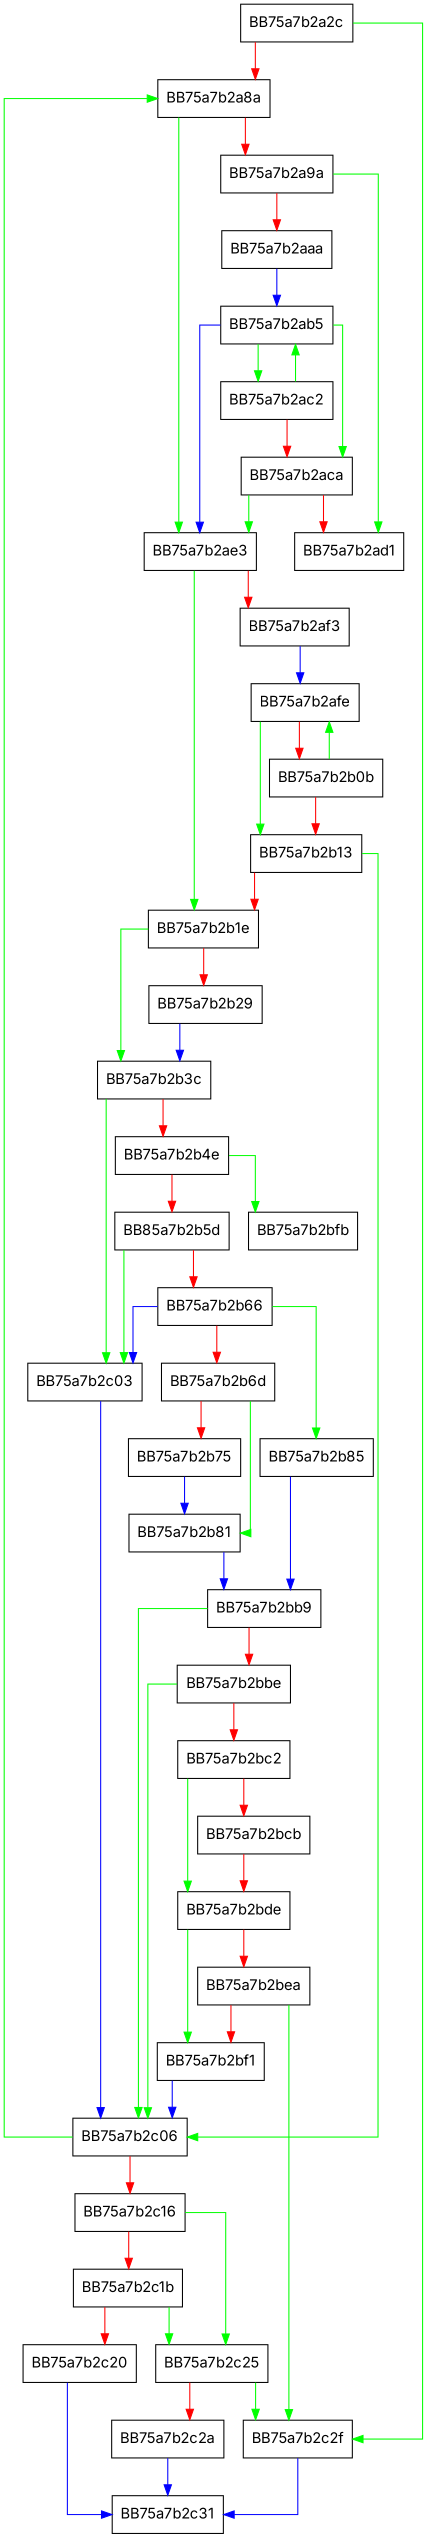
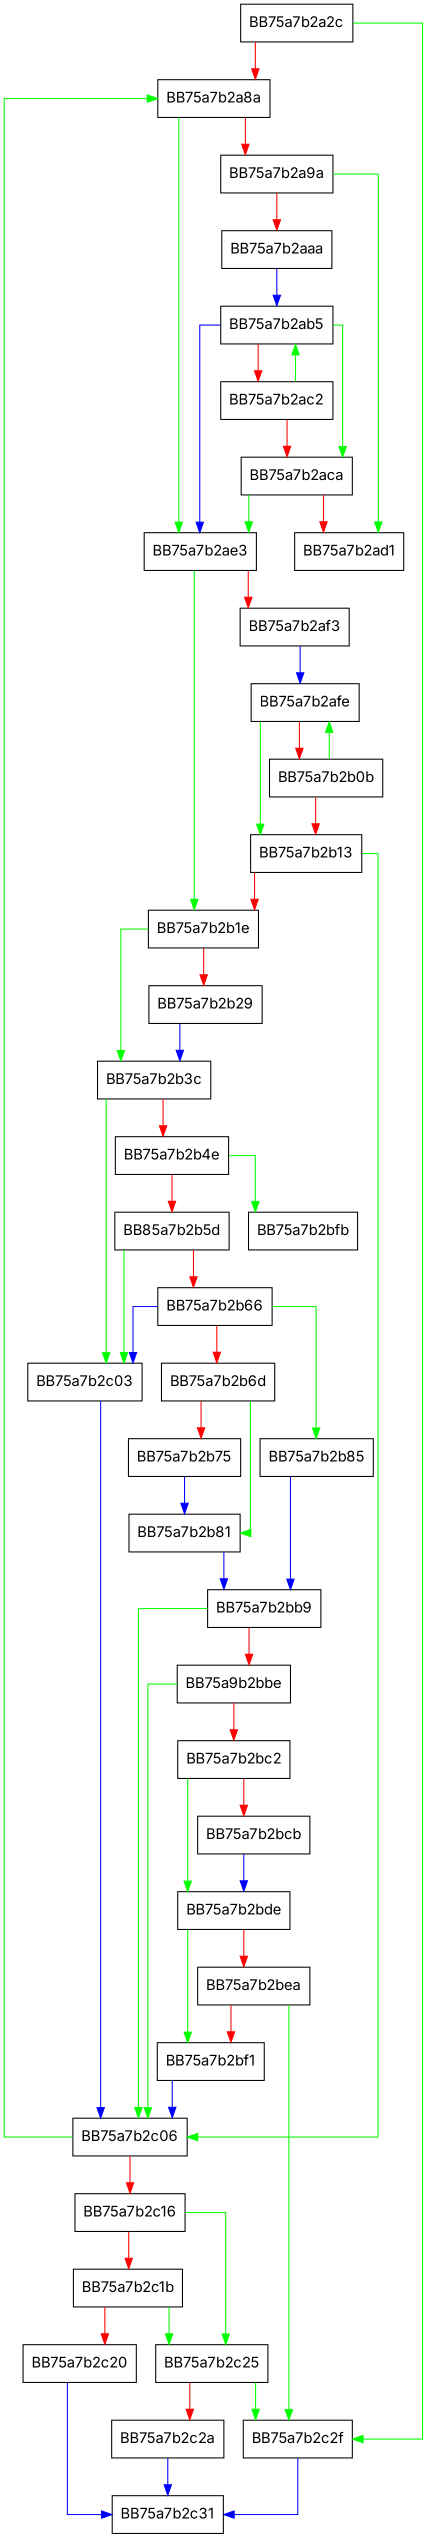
edge "BB75a7b2ab5" -> "BB75a7b2ac2": color green -> red
node "BB75a7b2bbe": label "BB75a7b2bbe" -> "BB75a9b2bbe"
edge "BB75a7b2bcb" -> "BB75a7b2bde": color red -> blue
